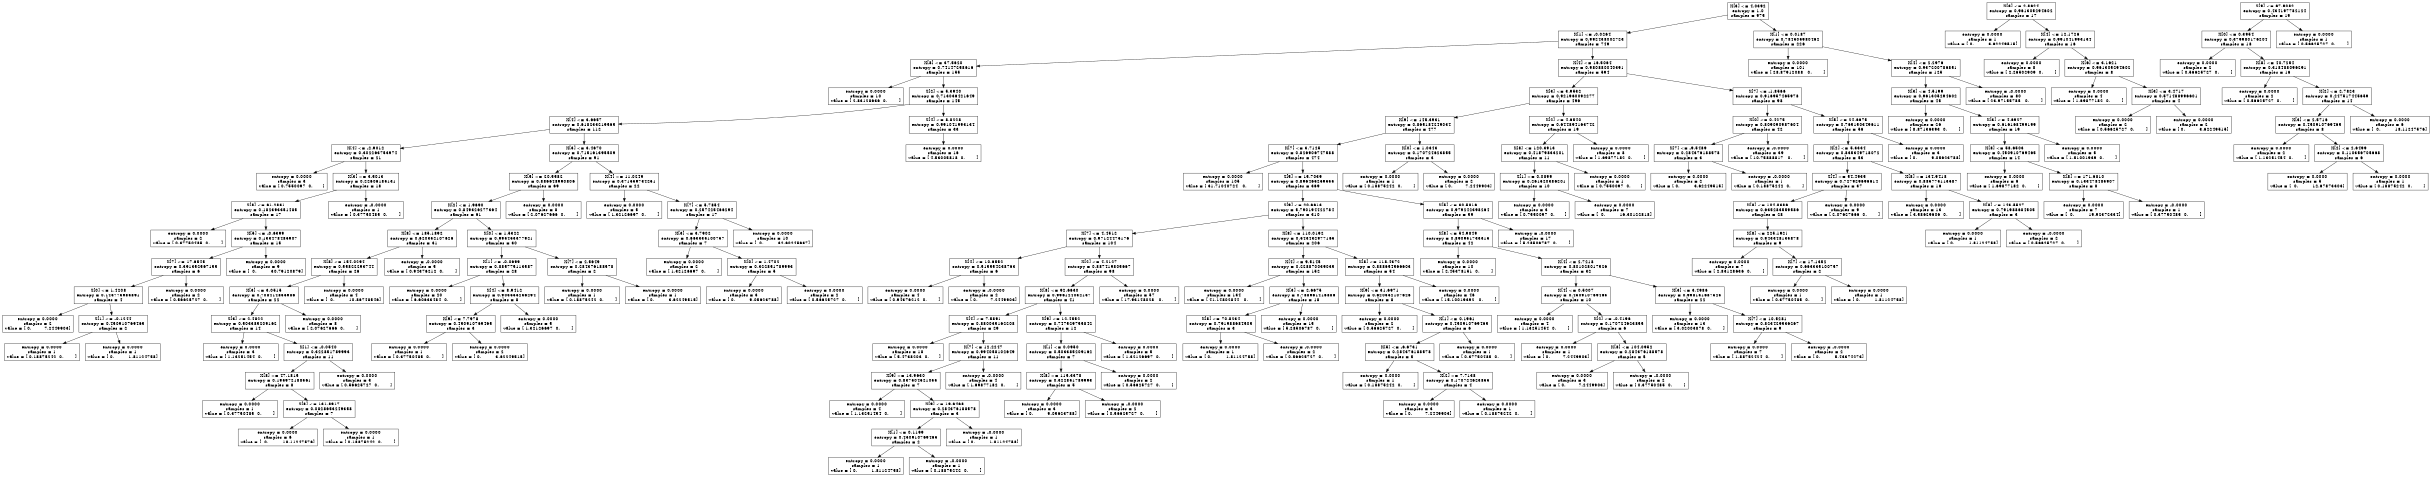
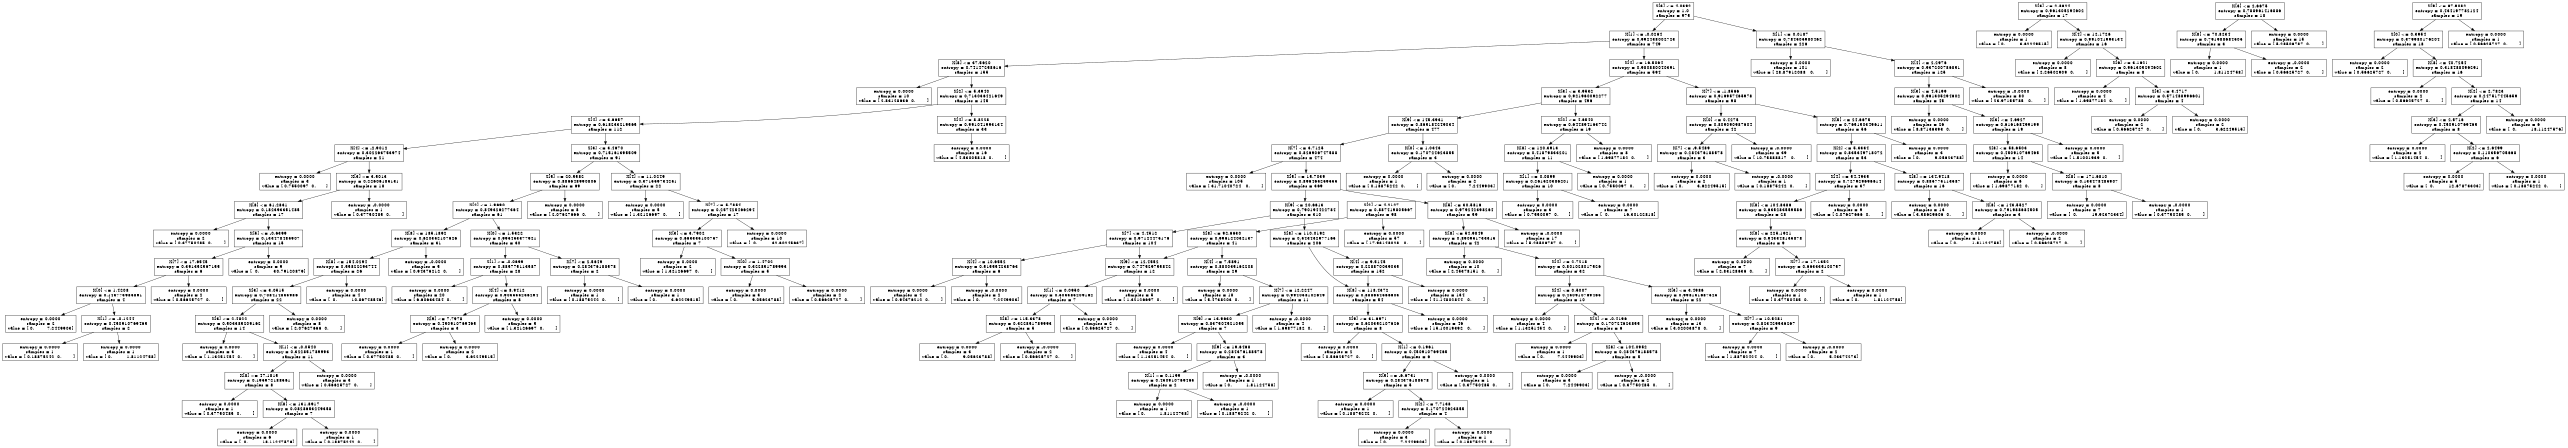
node "X[9] <= 20.6613 entropy = 5.790194422784 samples = 310": label "X[9] <= 20.6613 entropy = 5.790194422784 samples = 310" -> "X[9] <= 20.6613 entropy = 0.790194422784 samples = 310"
edge "X[7] <= 4.4512 entropy = 0.97124475176 samples = 104" -> "X[2] <= 4.2127 entropy = 0.887419805667 samples = 98": now "X[7] <= 4.4512 entropy = 0.97124475176 samples = 104" -> "X[9] <= 12.4552 entropy = 0.747529755842 samples = 12"
edge "X[4] <= 9.5145 entropy = 0.228870039035 samples = 152" -> "X[3] <= 2.6675 entropy = 0.788961416886 samples = 18": now "X[4] <= 9.5145 entropy = 0.228870039035 samples = 152" -> "X[8] <= 118.4372 entropy = 0.888654566603 samples = 54"
